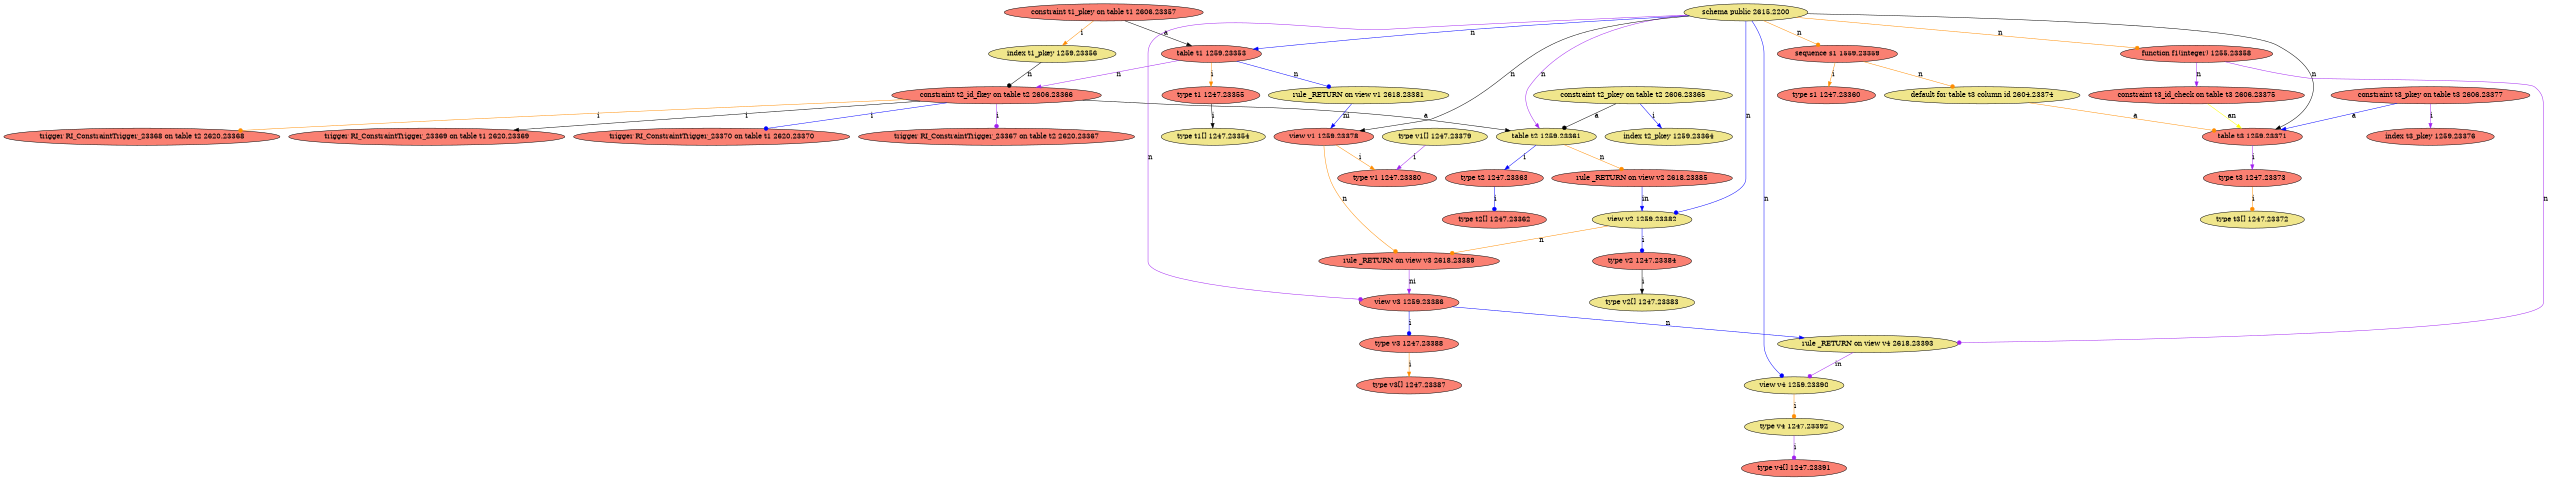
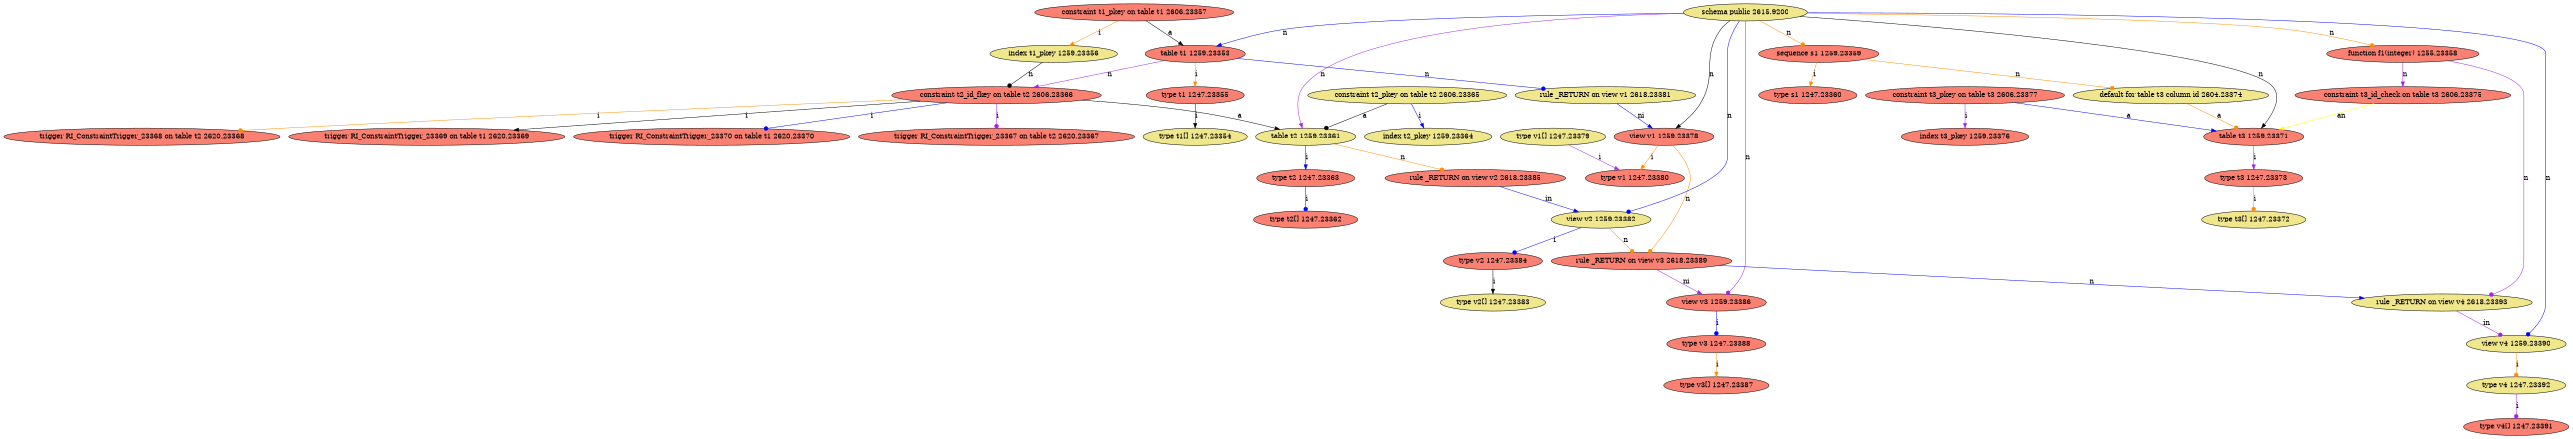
node "schema public 2615.2200": label "schema public 2615.2200" -> "schema public 2615.9200"
node "sequence s1 1559.23359": label "sequence s1 1559.23359" -> "sequence s1 1259.23359"
edge "view v3 1259.23386" -> "rule _RETURN on view v4 2618.23393": now "rule _RETURN on view v3 2618.23389" -> "rule _RETURN on view v4 2618.23393"
